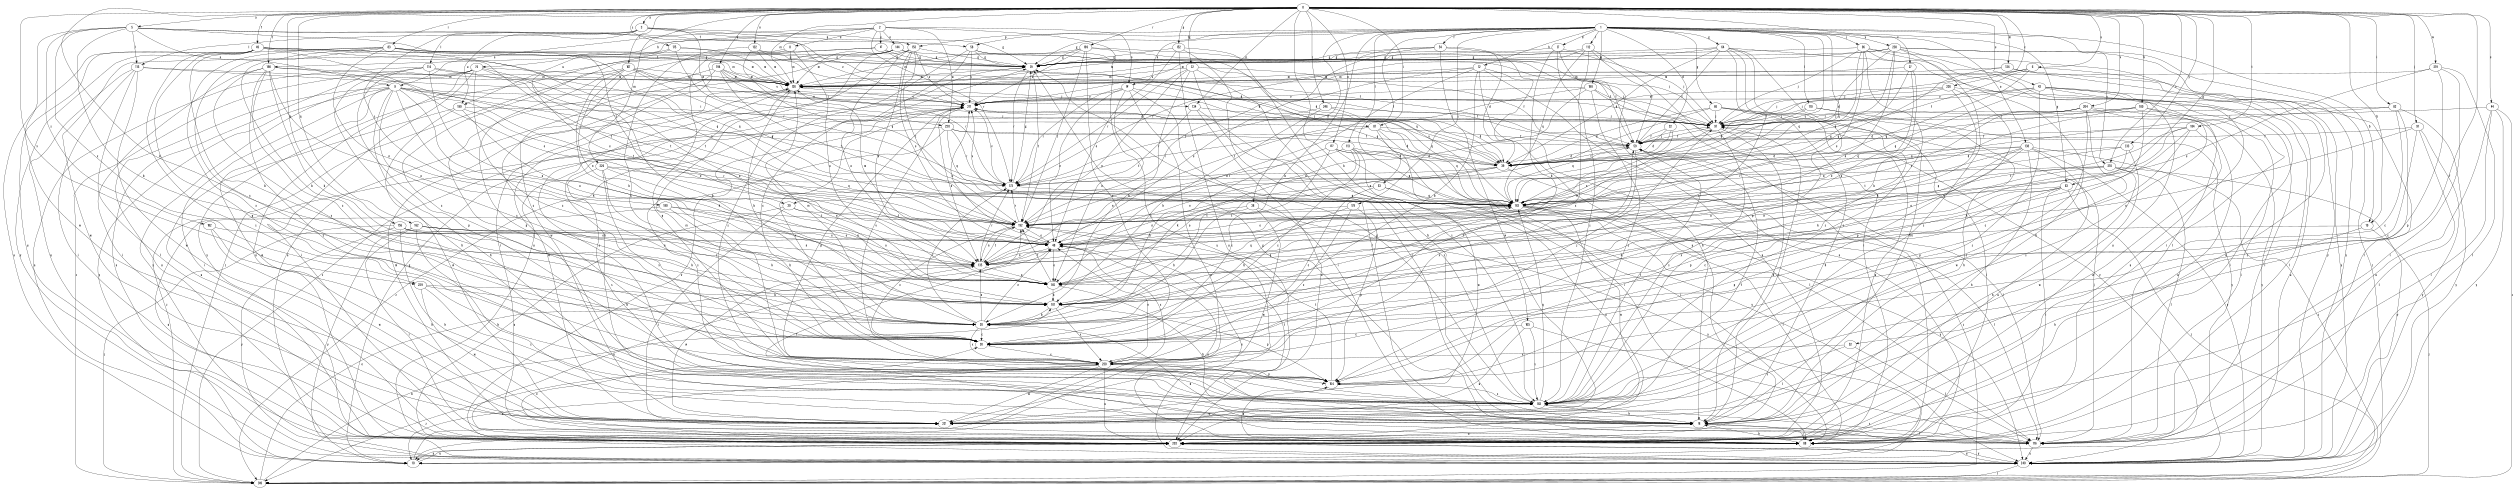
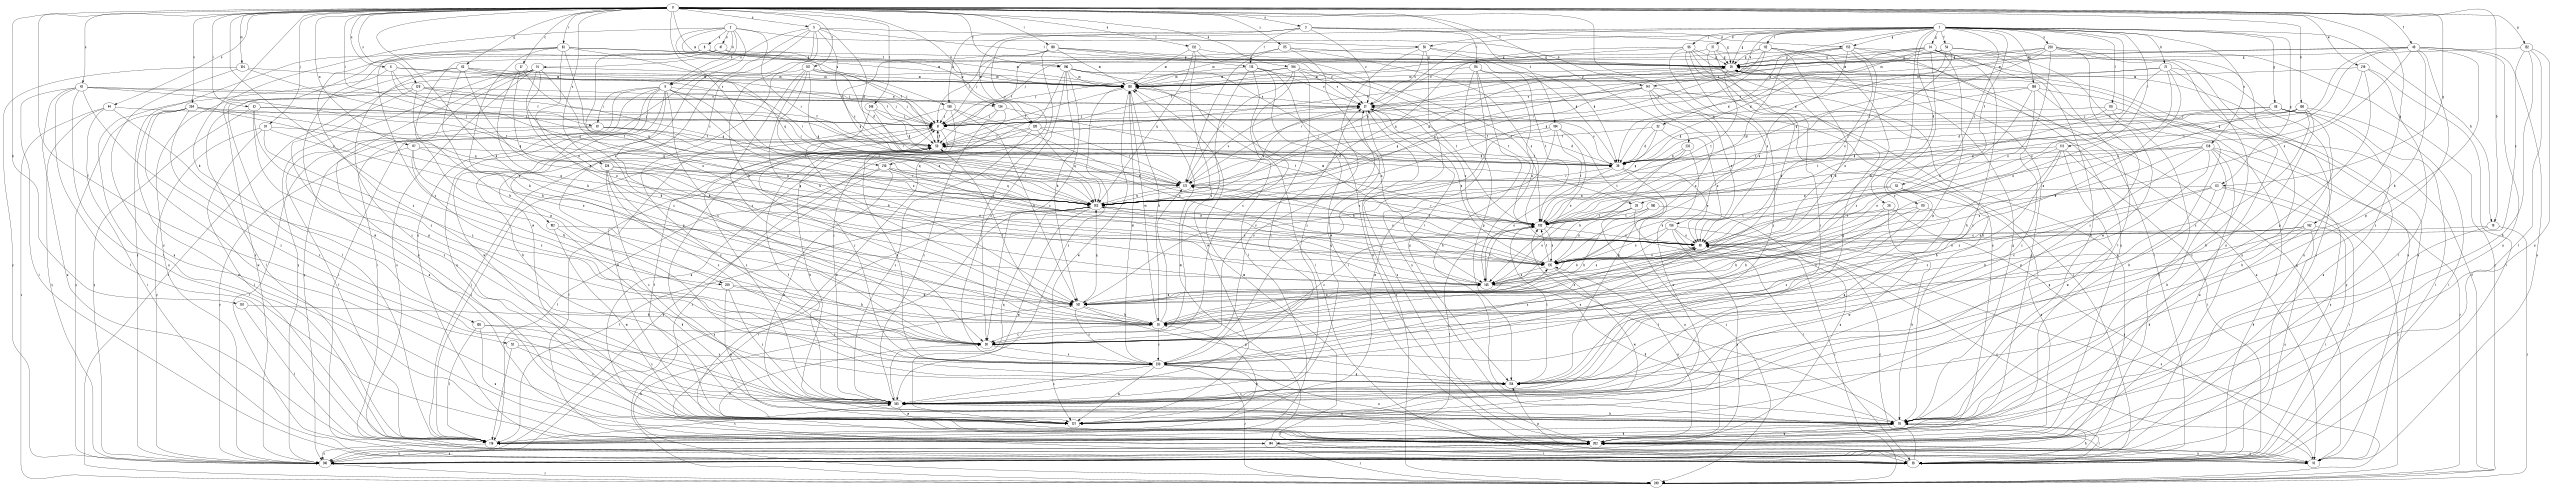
edge "3" -> "180": removed, label "s"
edge "112" -> "107": added, label "k"
node "101": added
edge "144" -> "78": reversed
